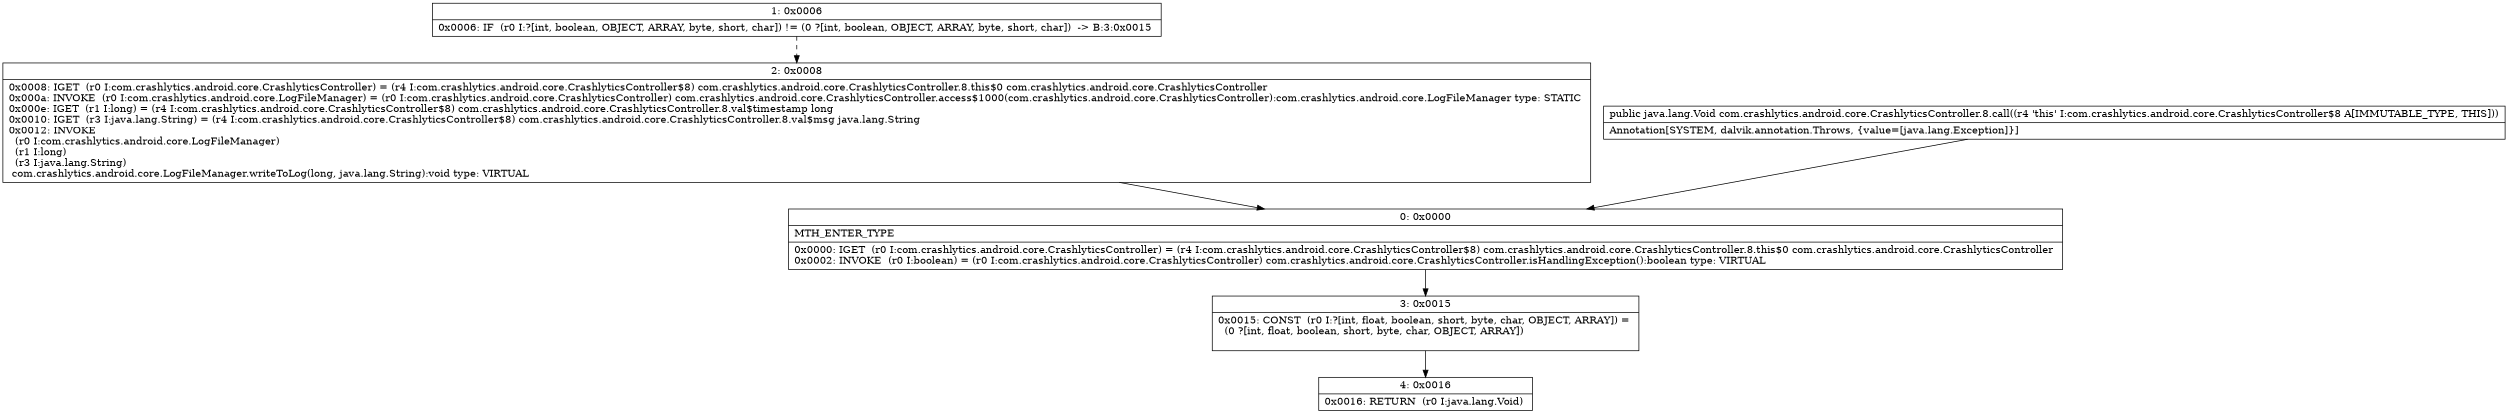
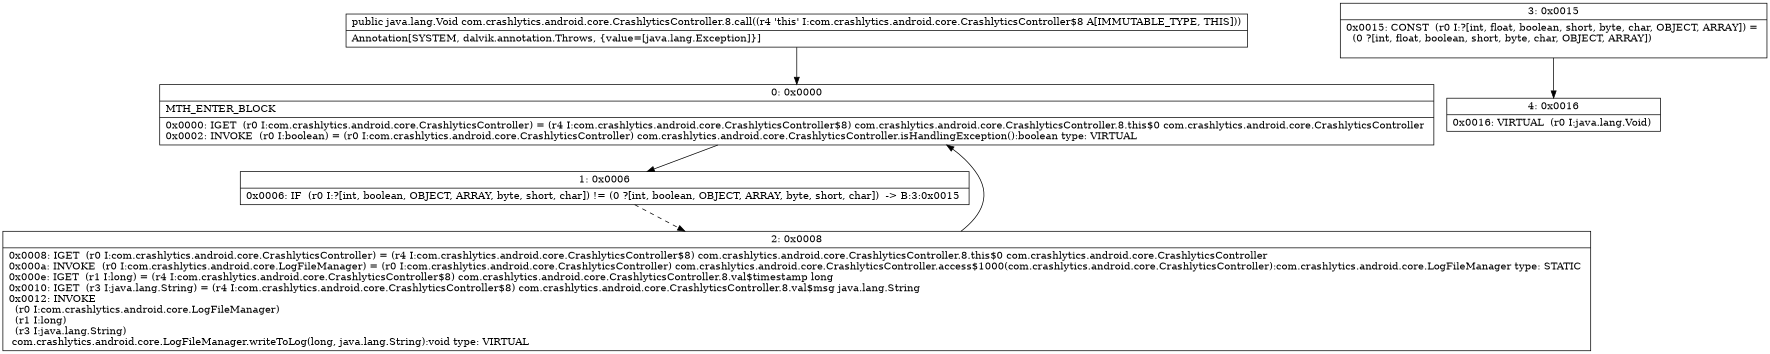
node "0: 0x0000": text "MTH_ENTER_TYPE" -> "MTH_ENTER_BLOCK"
edge "0: 0x0000" -> "3: 0x0015": now "0: 0x0000" -> "1: 0x0006"
node "4: 0x0016": text "0x0016: RETURN  (r0 I:java.lang.Void)" -> "0x0016: VIRTUAL  (r0 I:java.lang.Void)"
